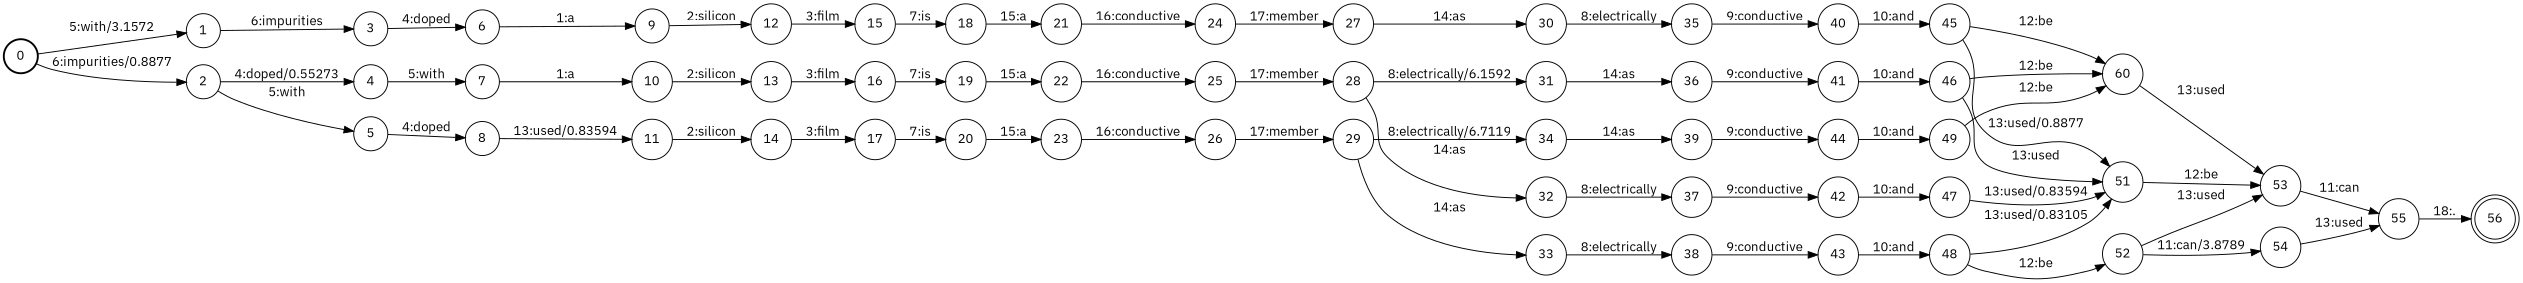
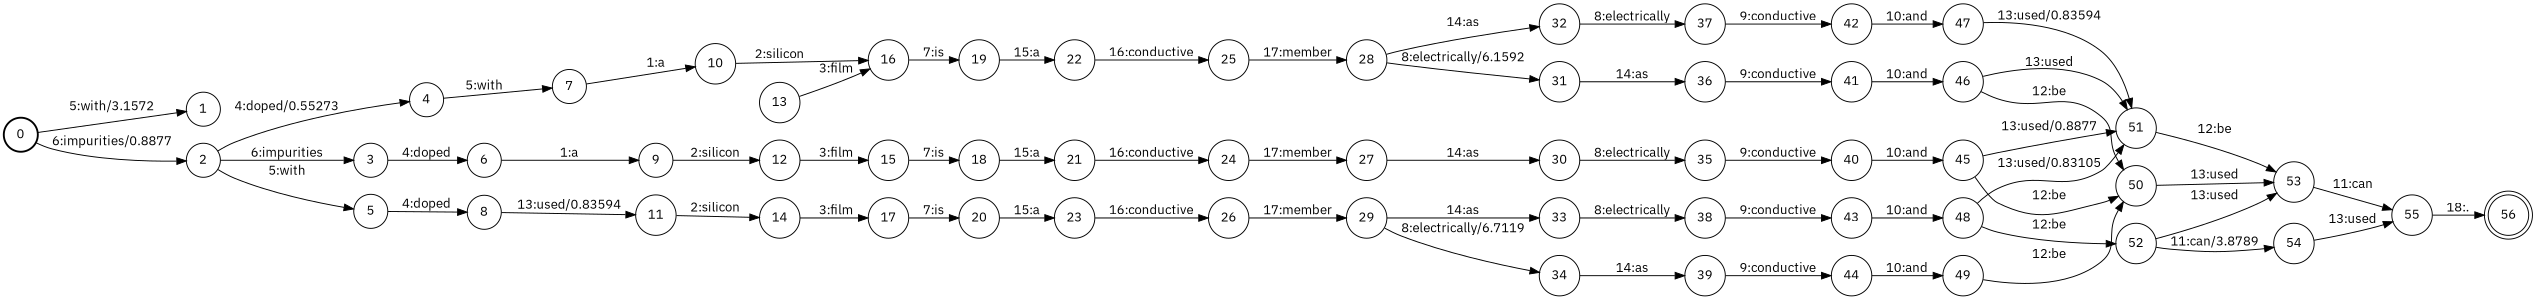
edge "1" -> "3": now "2" -> "3"
node "60": label "60" -> "50"
edge "10" -> "13": now "10" -> "16"
